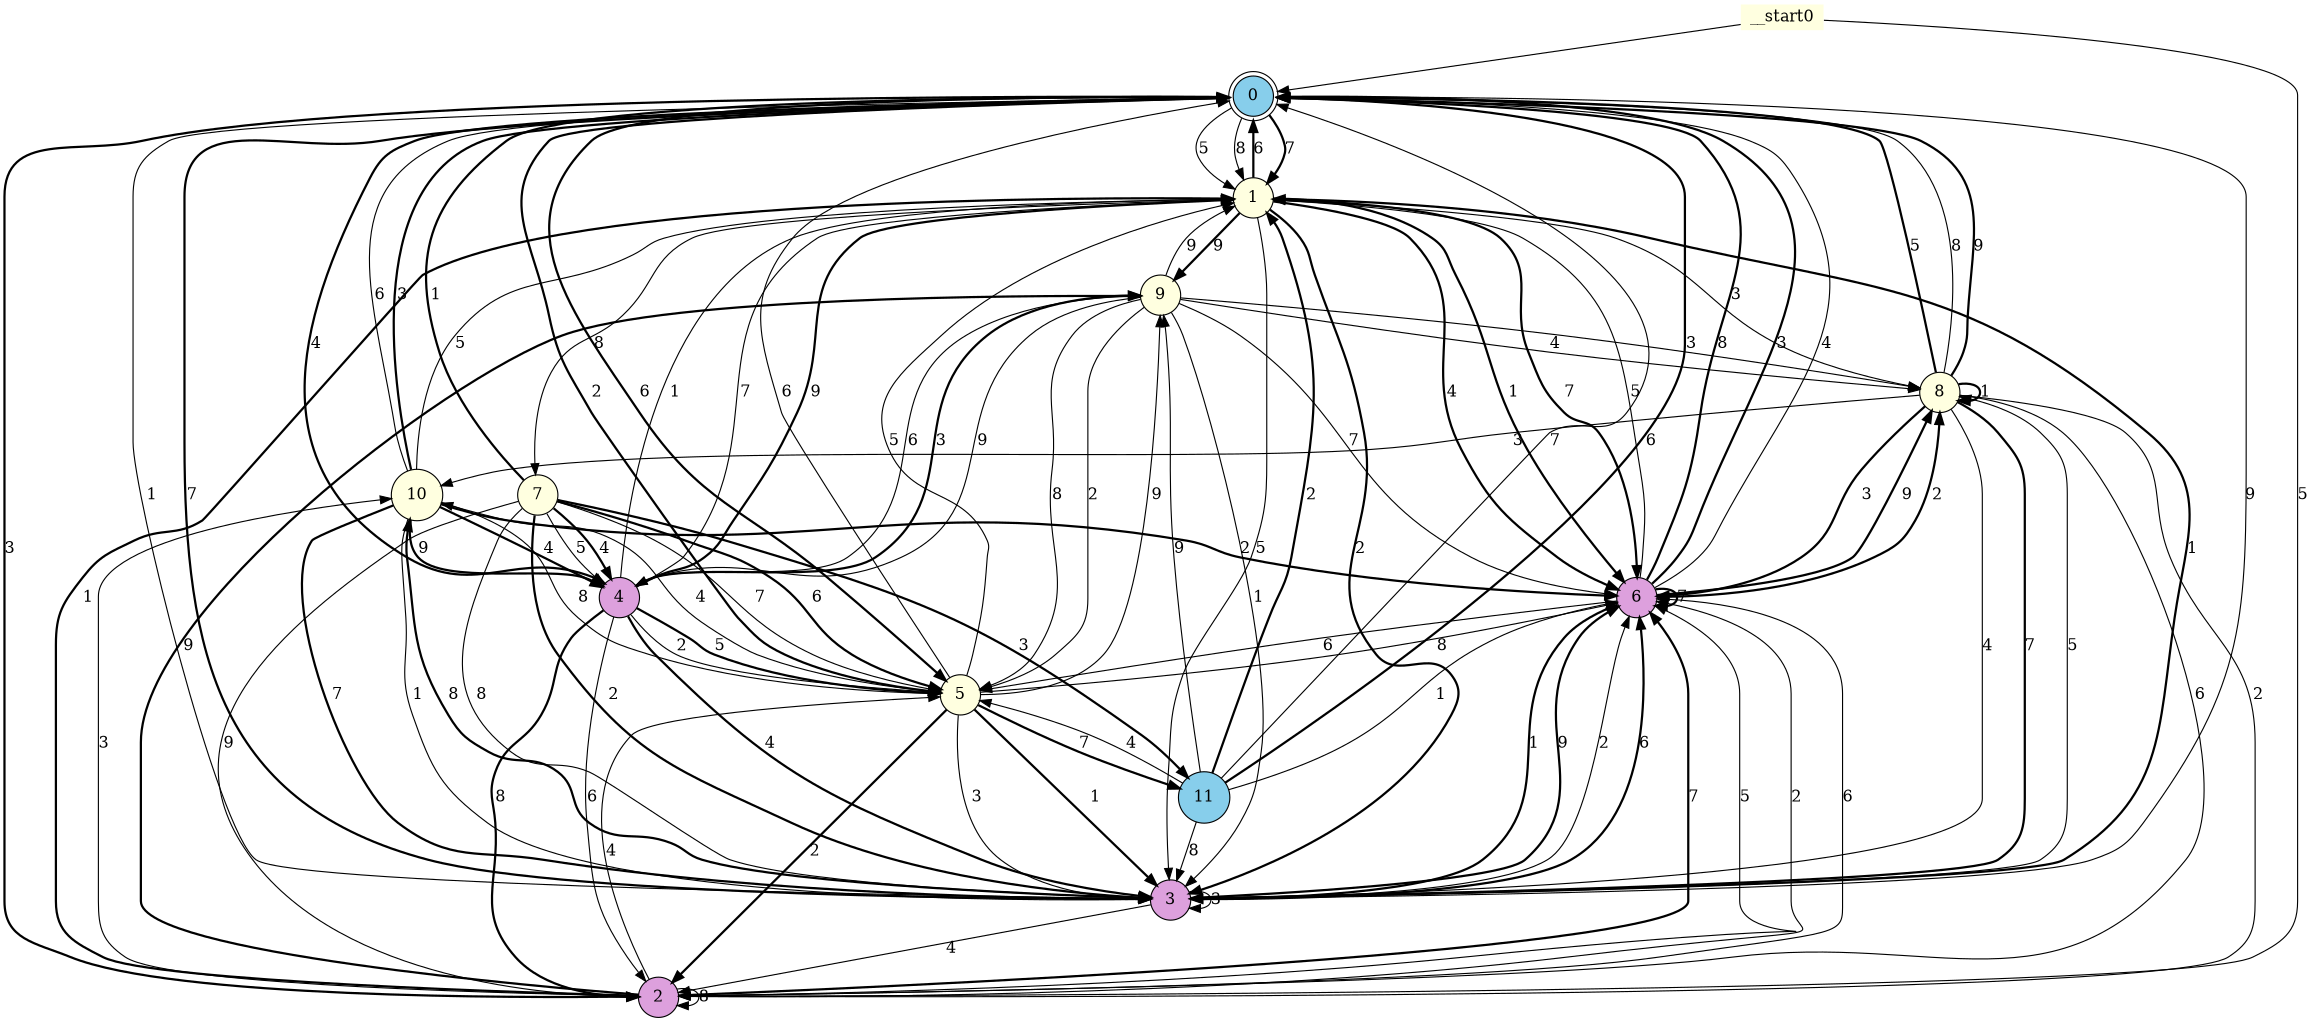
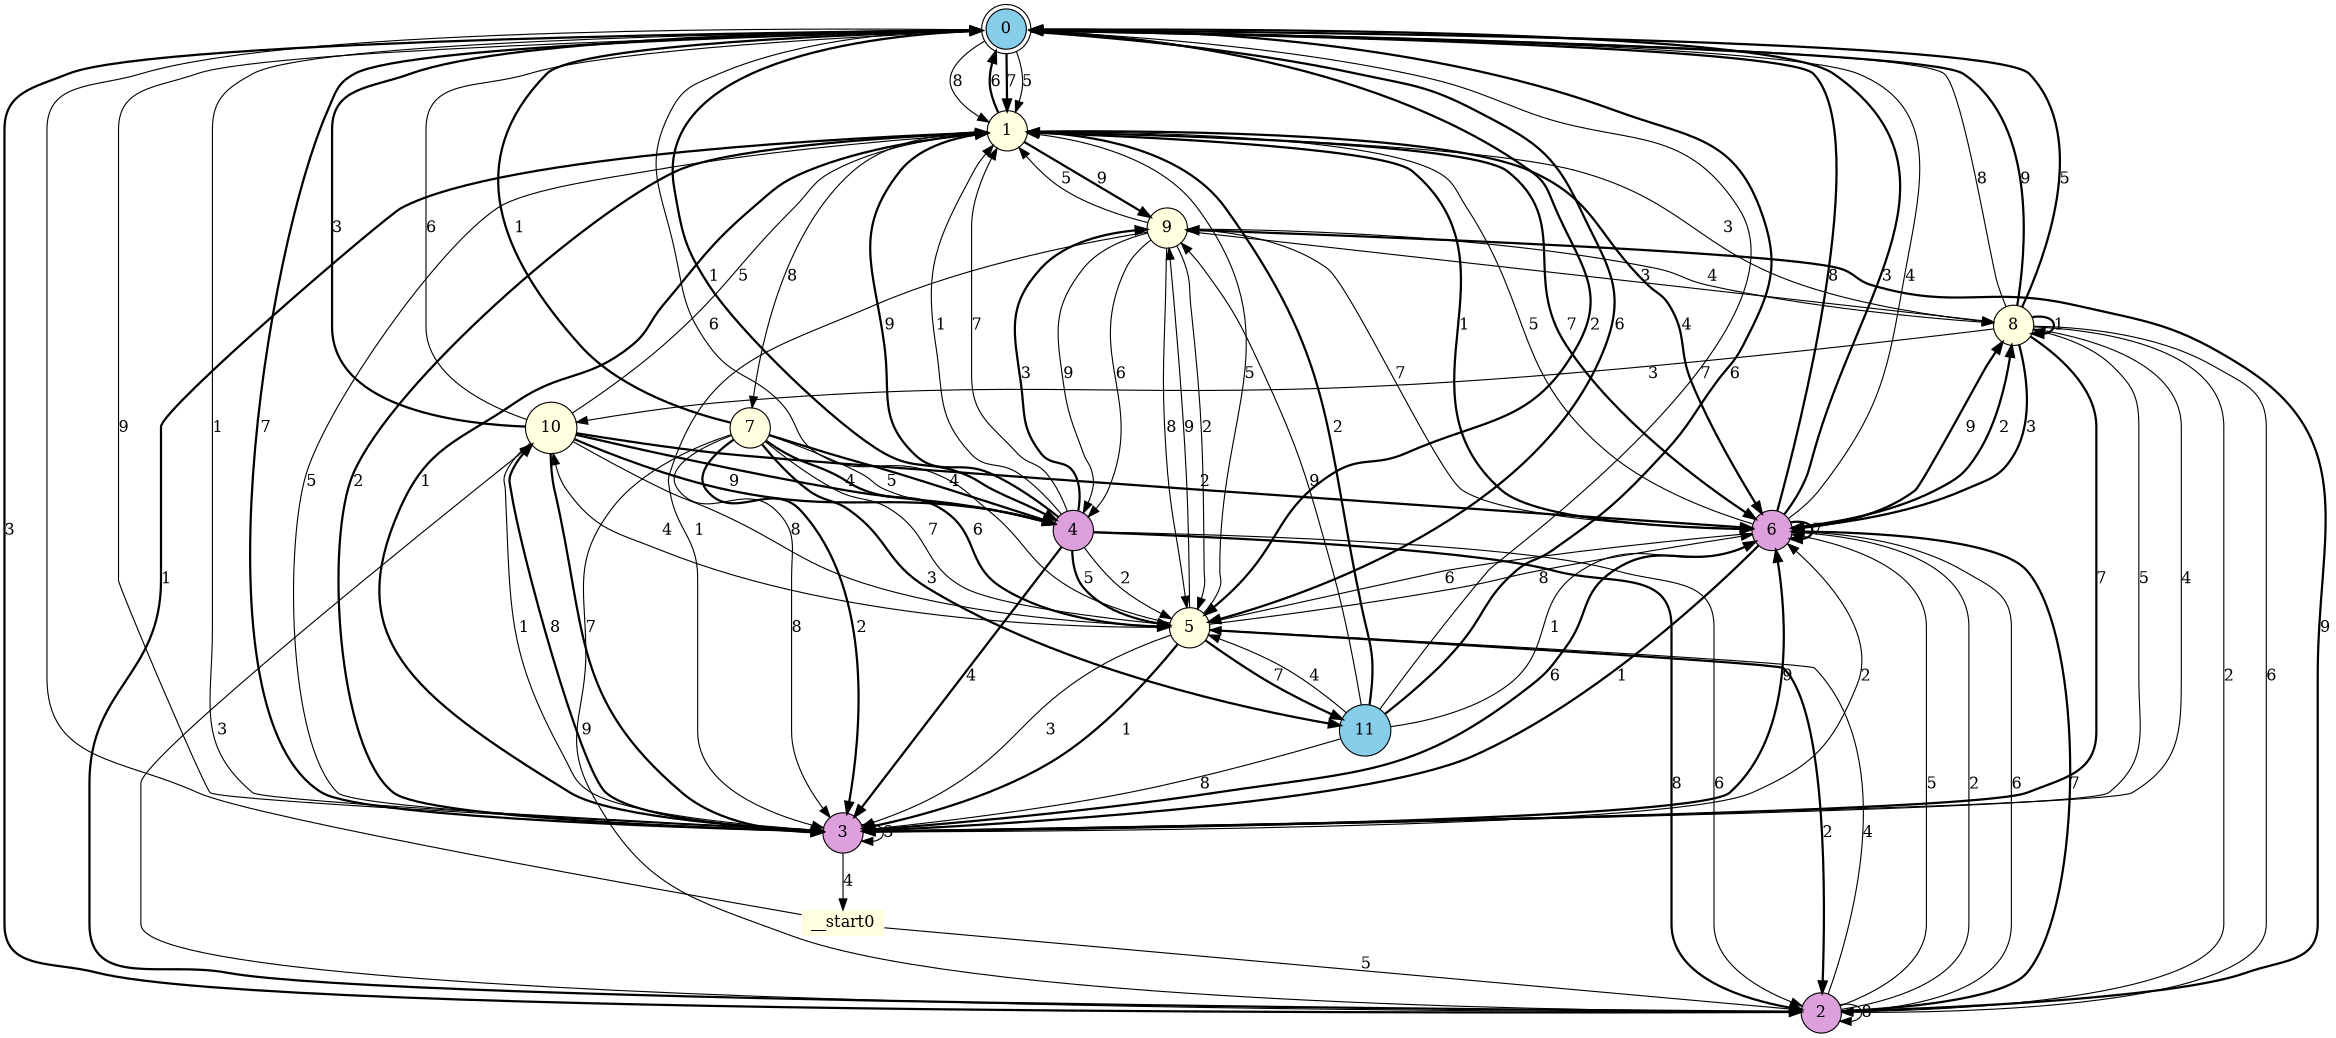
edge "9" -> "1": label "9" -> "5"
edge "0" -> "4": label "4" -> "1"
edge "3" -> "2": now "3" -> "__start0"
